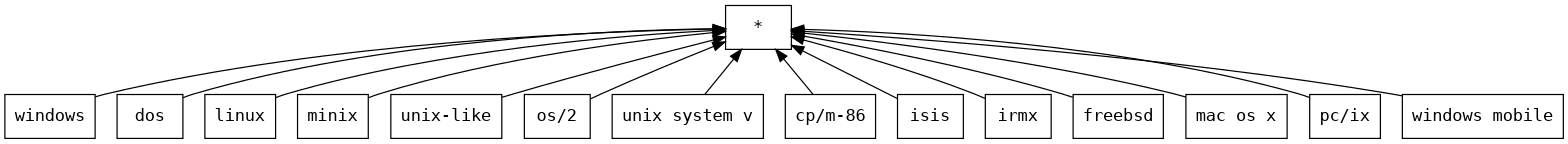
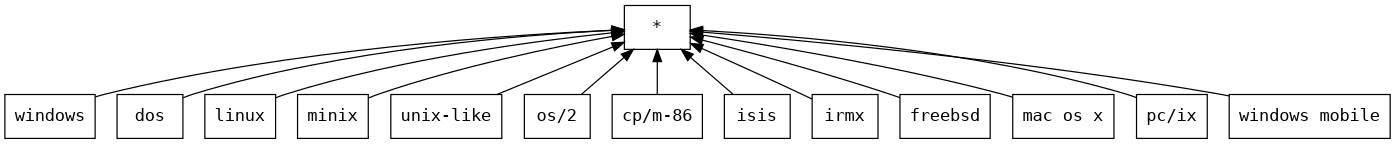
node "unix system v": removed
